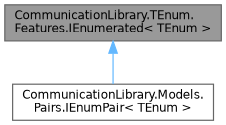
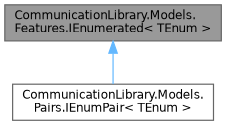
node "CommunicationLibrary.TEnum. Features.IEnumerated< TEnum >": label "CommunicationLibrary.TEnum. Features.IEnumerated< TEnum >" -> "CommunicationLibrary.Models. Features.IEnumerated< TEnum >"
